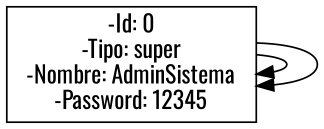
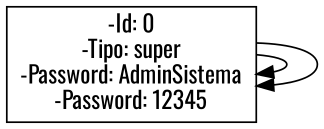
node "-Id: 0 -Tipo: super -Nombre: AdminSistema -Password: 12345": label "-Id: 0 -Tipo: super -Nombre: AdminSistema -Password: 12345" -> "-Id: 0 -Tipo: super -Password: AdminSistema -Password: 12345"
